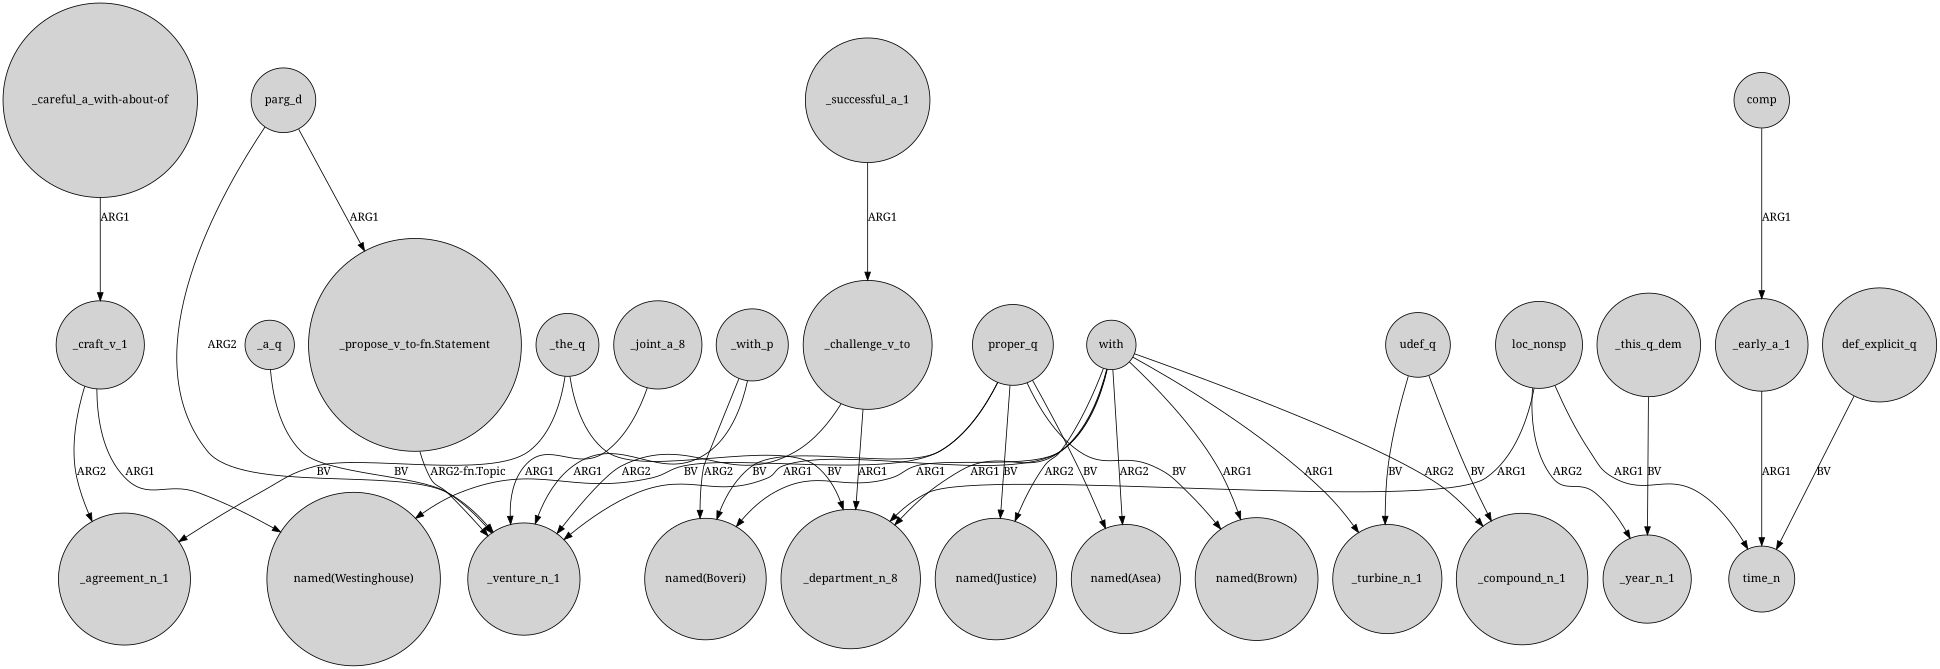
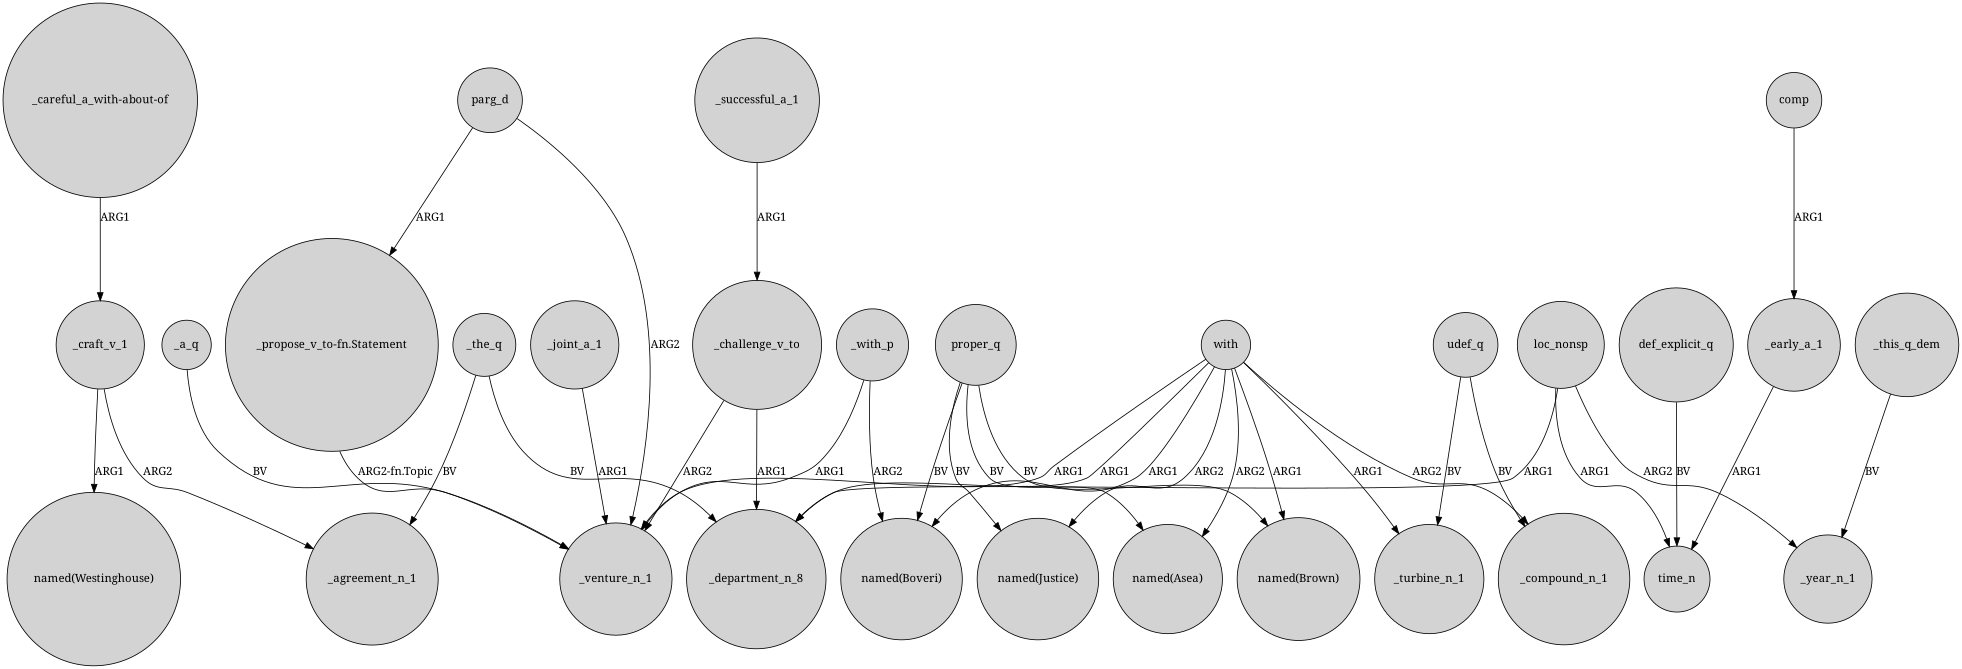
node "_joint_a_8": label "_joint_a_8" -> "_joint_a_1"
edge "proper_q" -> "named(Westinghouse)": removed, label "BV"
